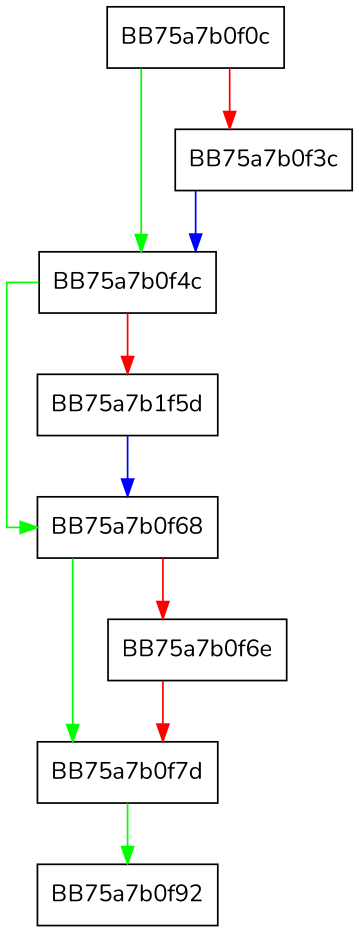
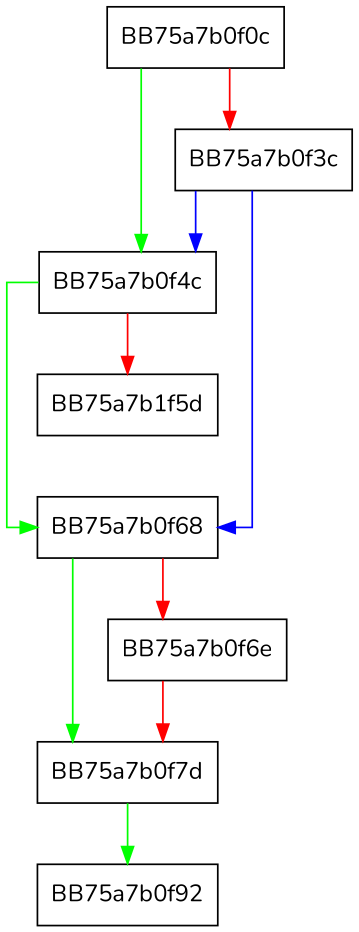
edge "BB75a7b1f5d" -> "BB75a7b0f68": now "BB75a7b0f3c" -> "BB75a7b0f68"
